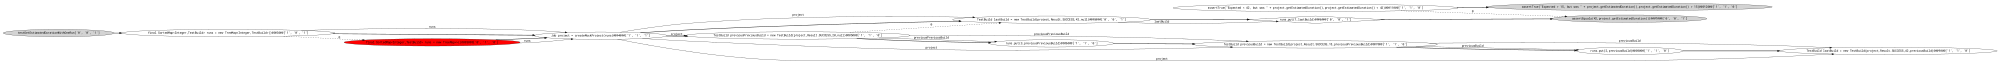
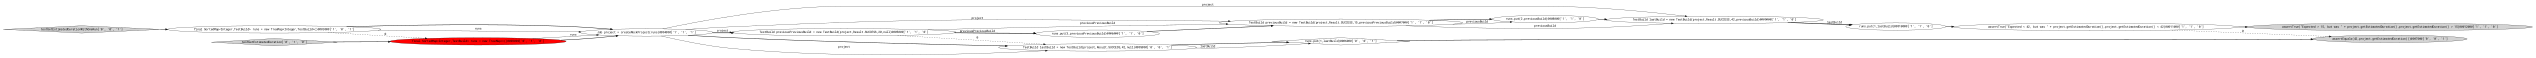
node "runs.put(1,lastBuild)@@@10@@@['1', '1', '0']": added
node "testGetEstimatedDurationWithOneRun['0', '0', '1']": shape ellipse -> diamond
node "testGetEstimatedDuration['0', '1', '0']": added
